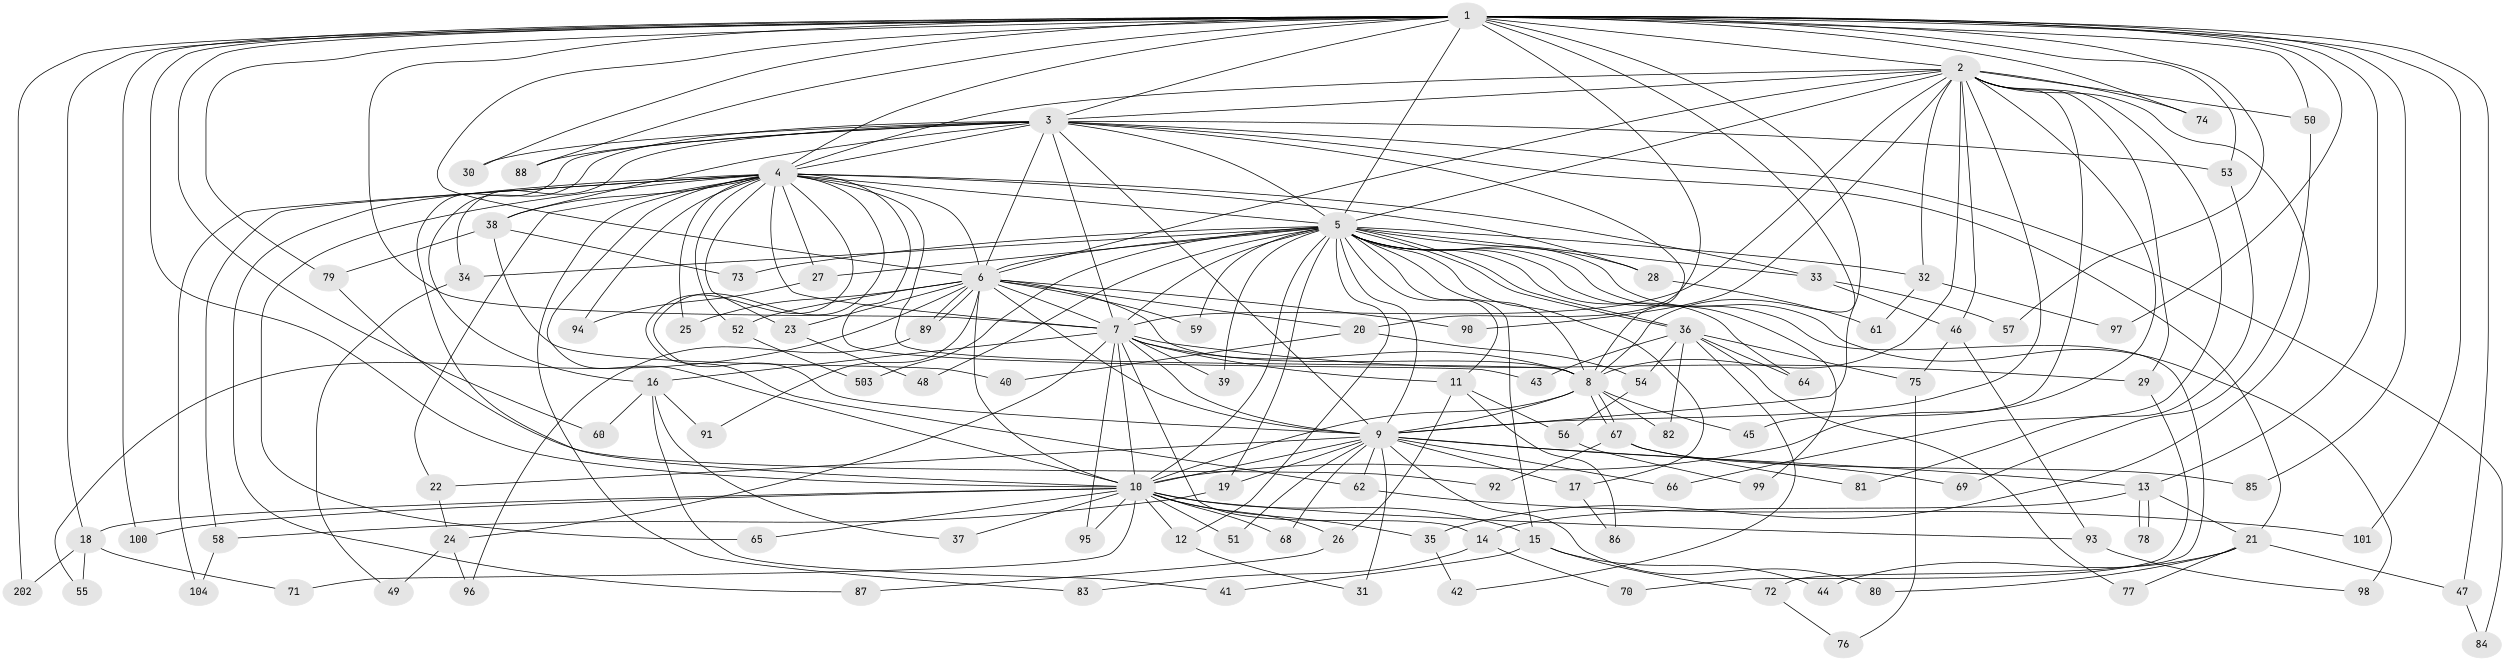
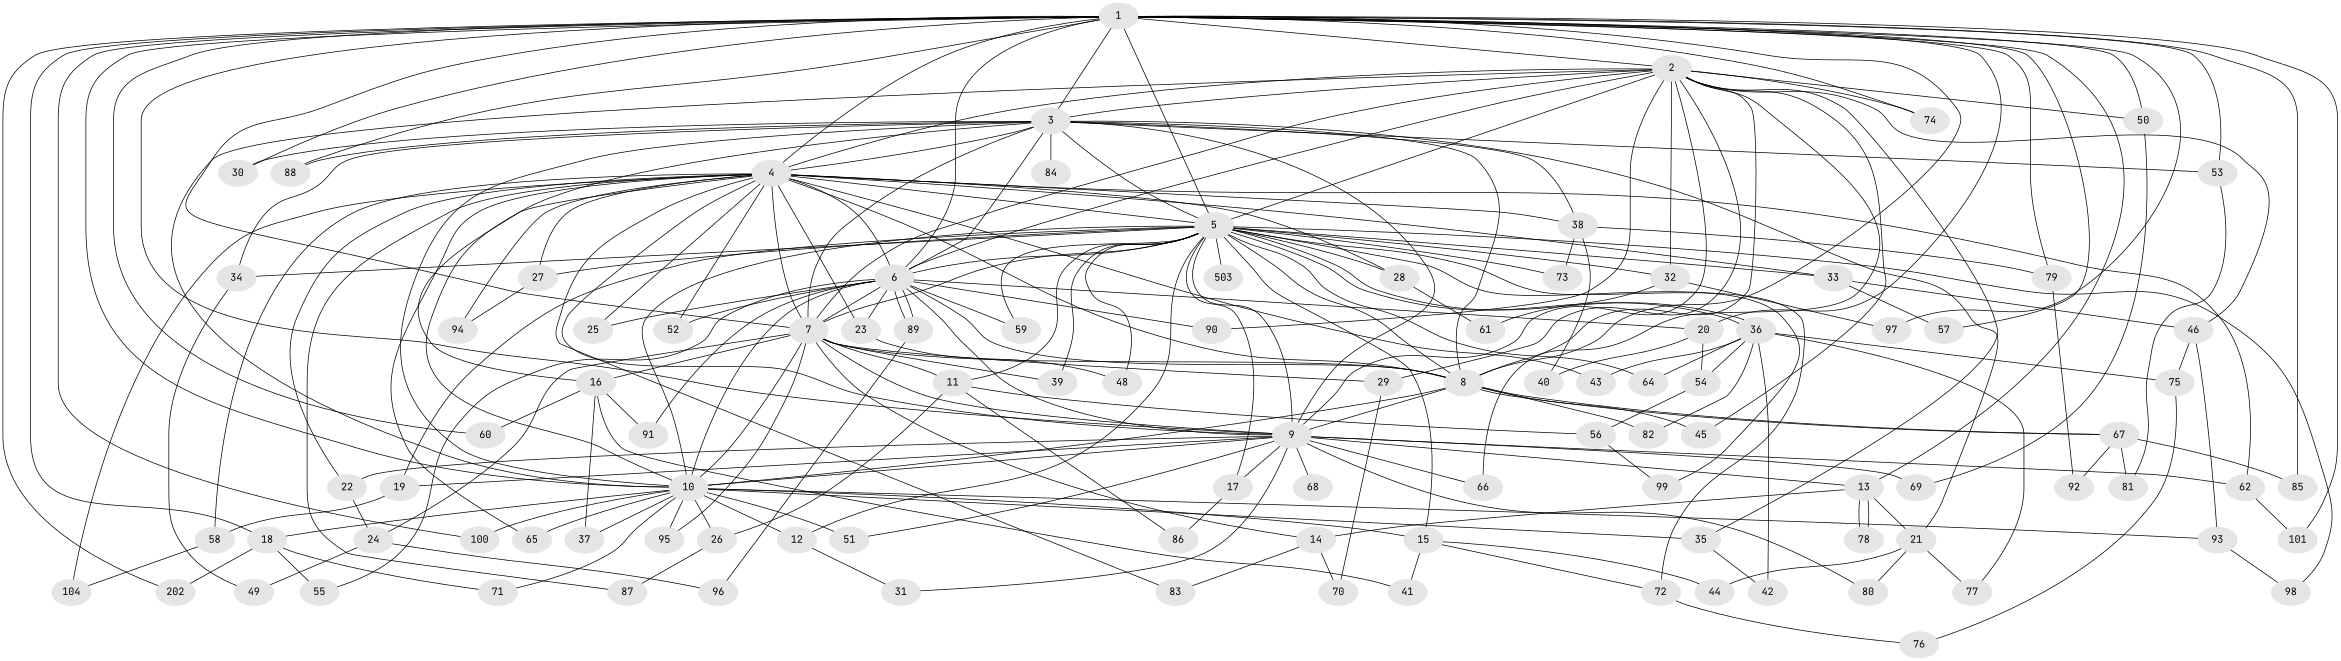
edge "52" -- "503": removed
edge "10" -- "68": removed
node "47": removed
